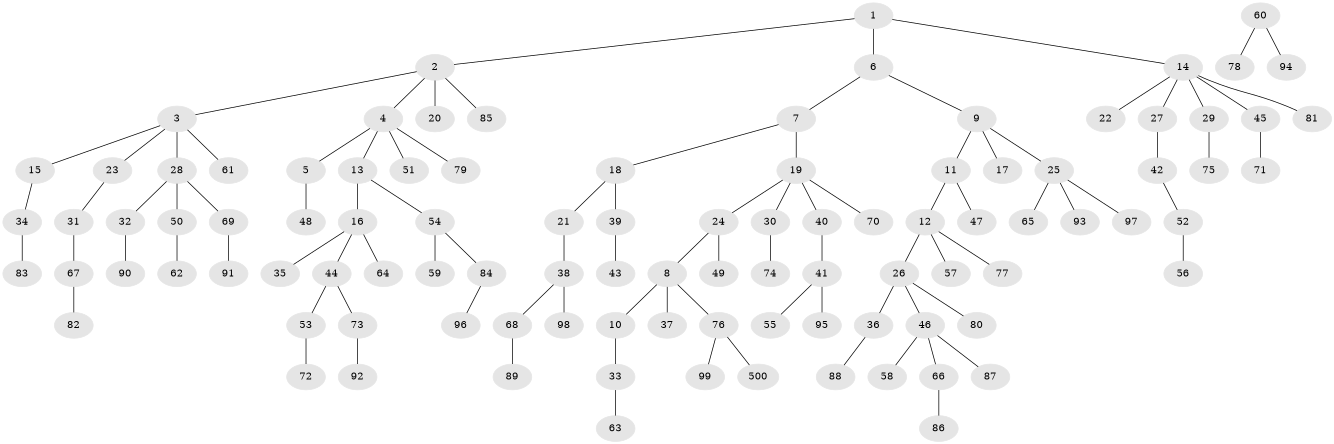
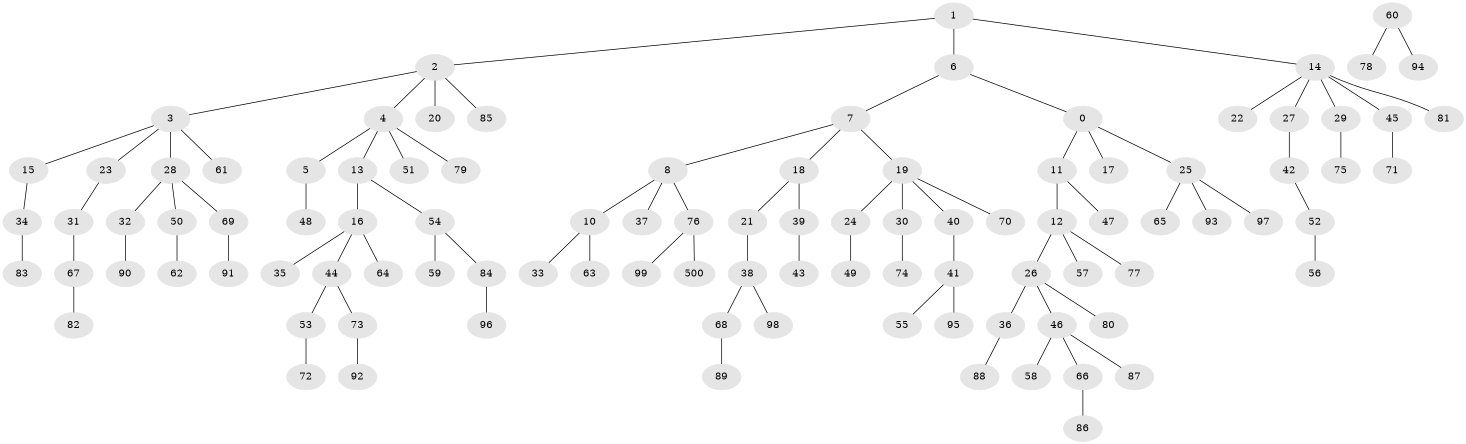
node "9": label "9" -> "0"
edge "24" -- "8": now "7" -- "8"
edge "33" -- "63": now "10" -- "63"
